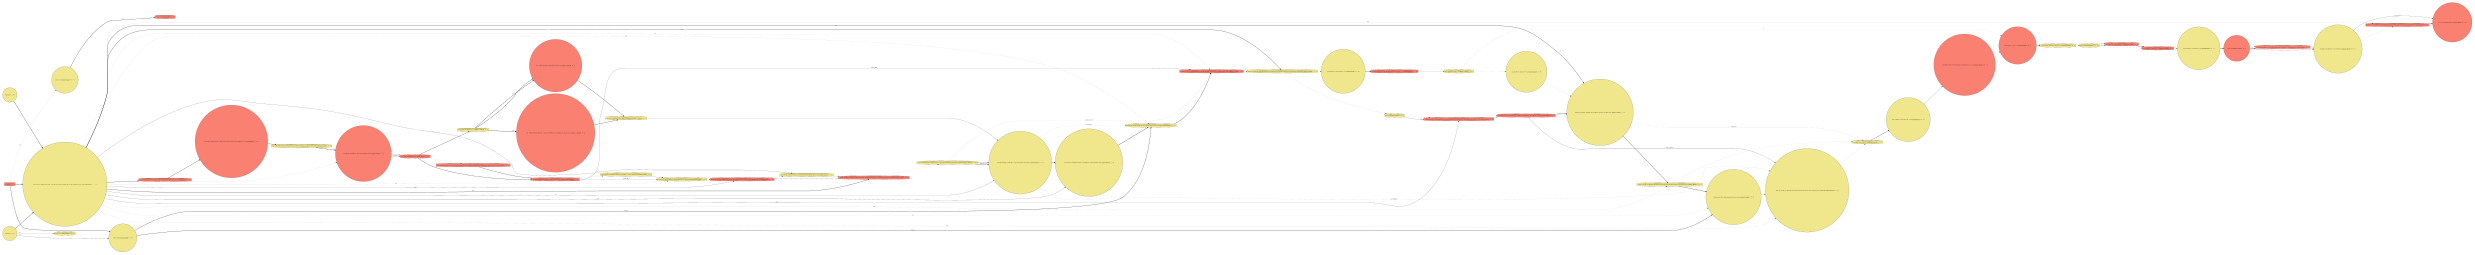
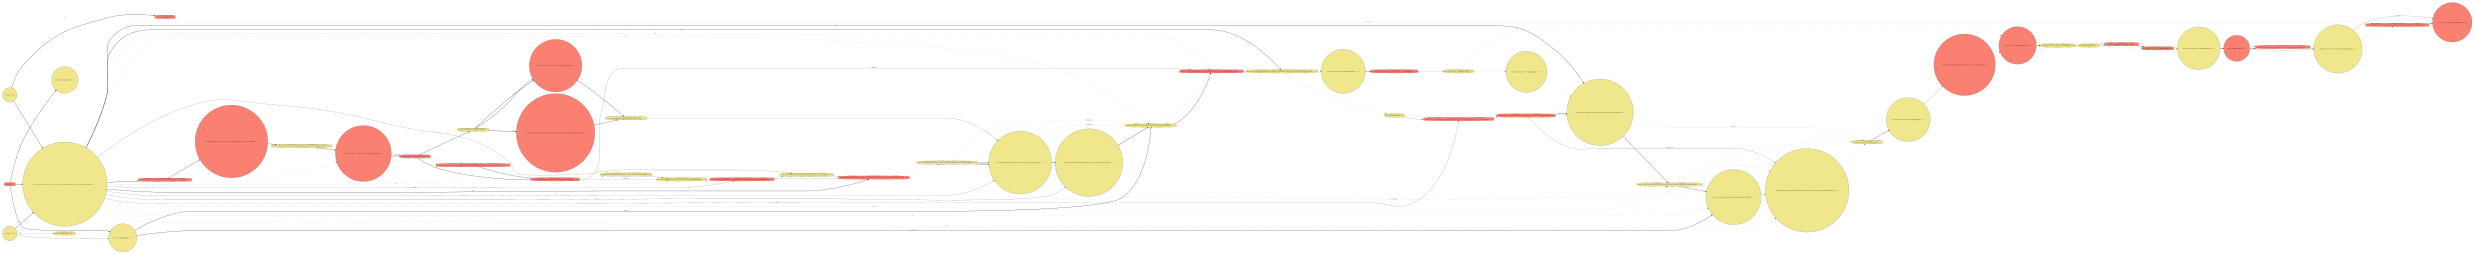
edge "Server server@@@2@@@['0', '0', '1']" -> "Server server@@@2@@@['0', '1', '0']": now "initialize['0', '1', '0']" -> "Server server@@@2@@@['0', '1', '0']"
edge "initialize['0', '0', '1']" -> "Server server@@@2@@@['0', '0', '1']": style dotted -> bold
